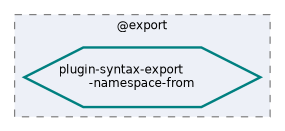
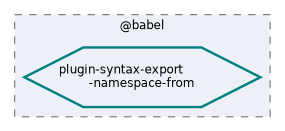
cluster "@export": label "@export" -> "@babel"
